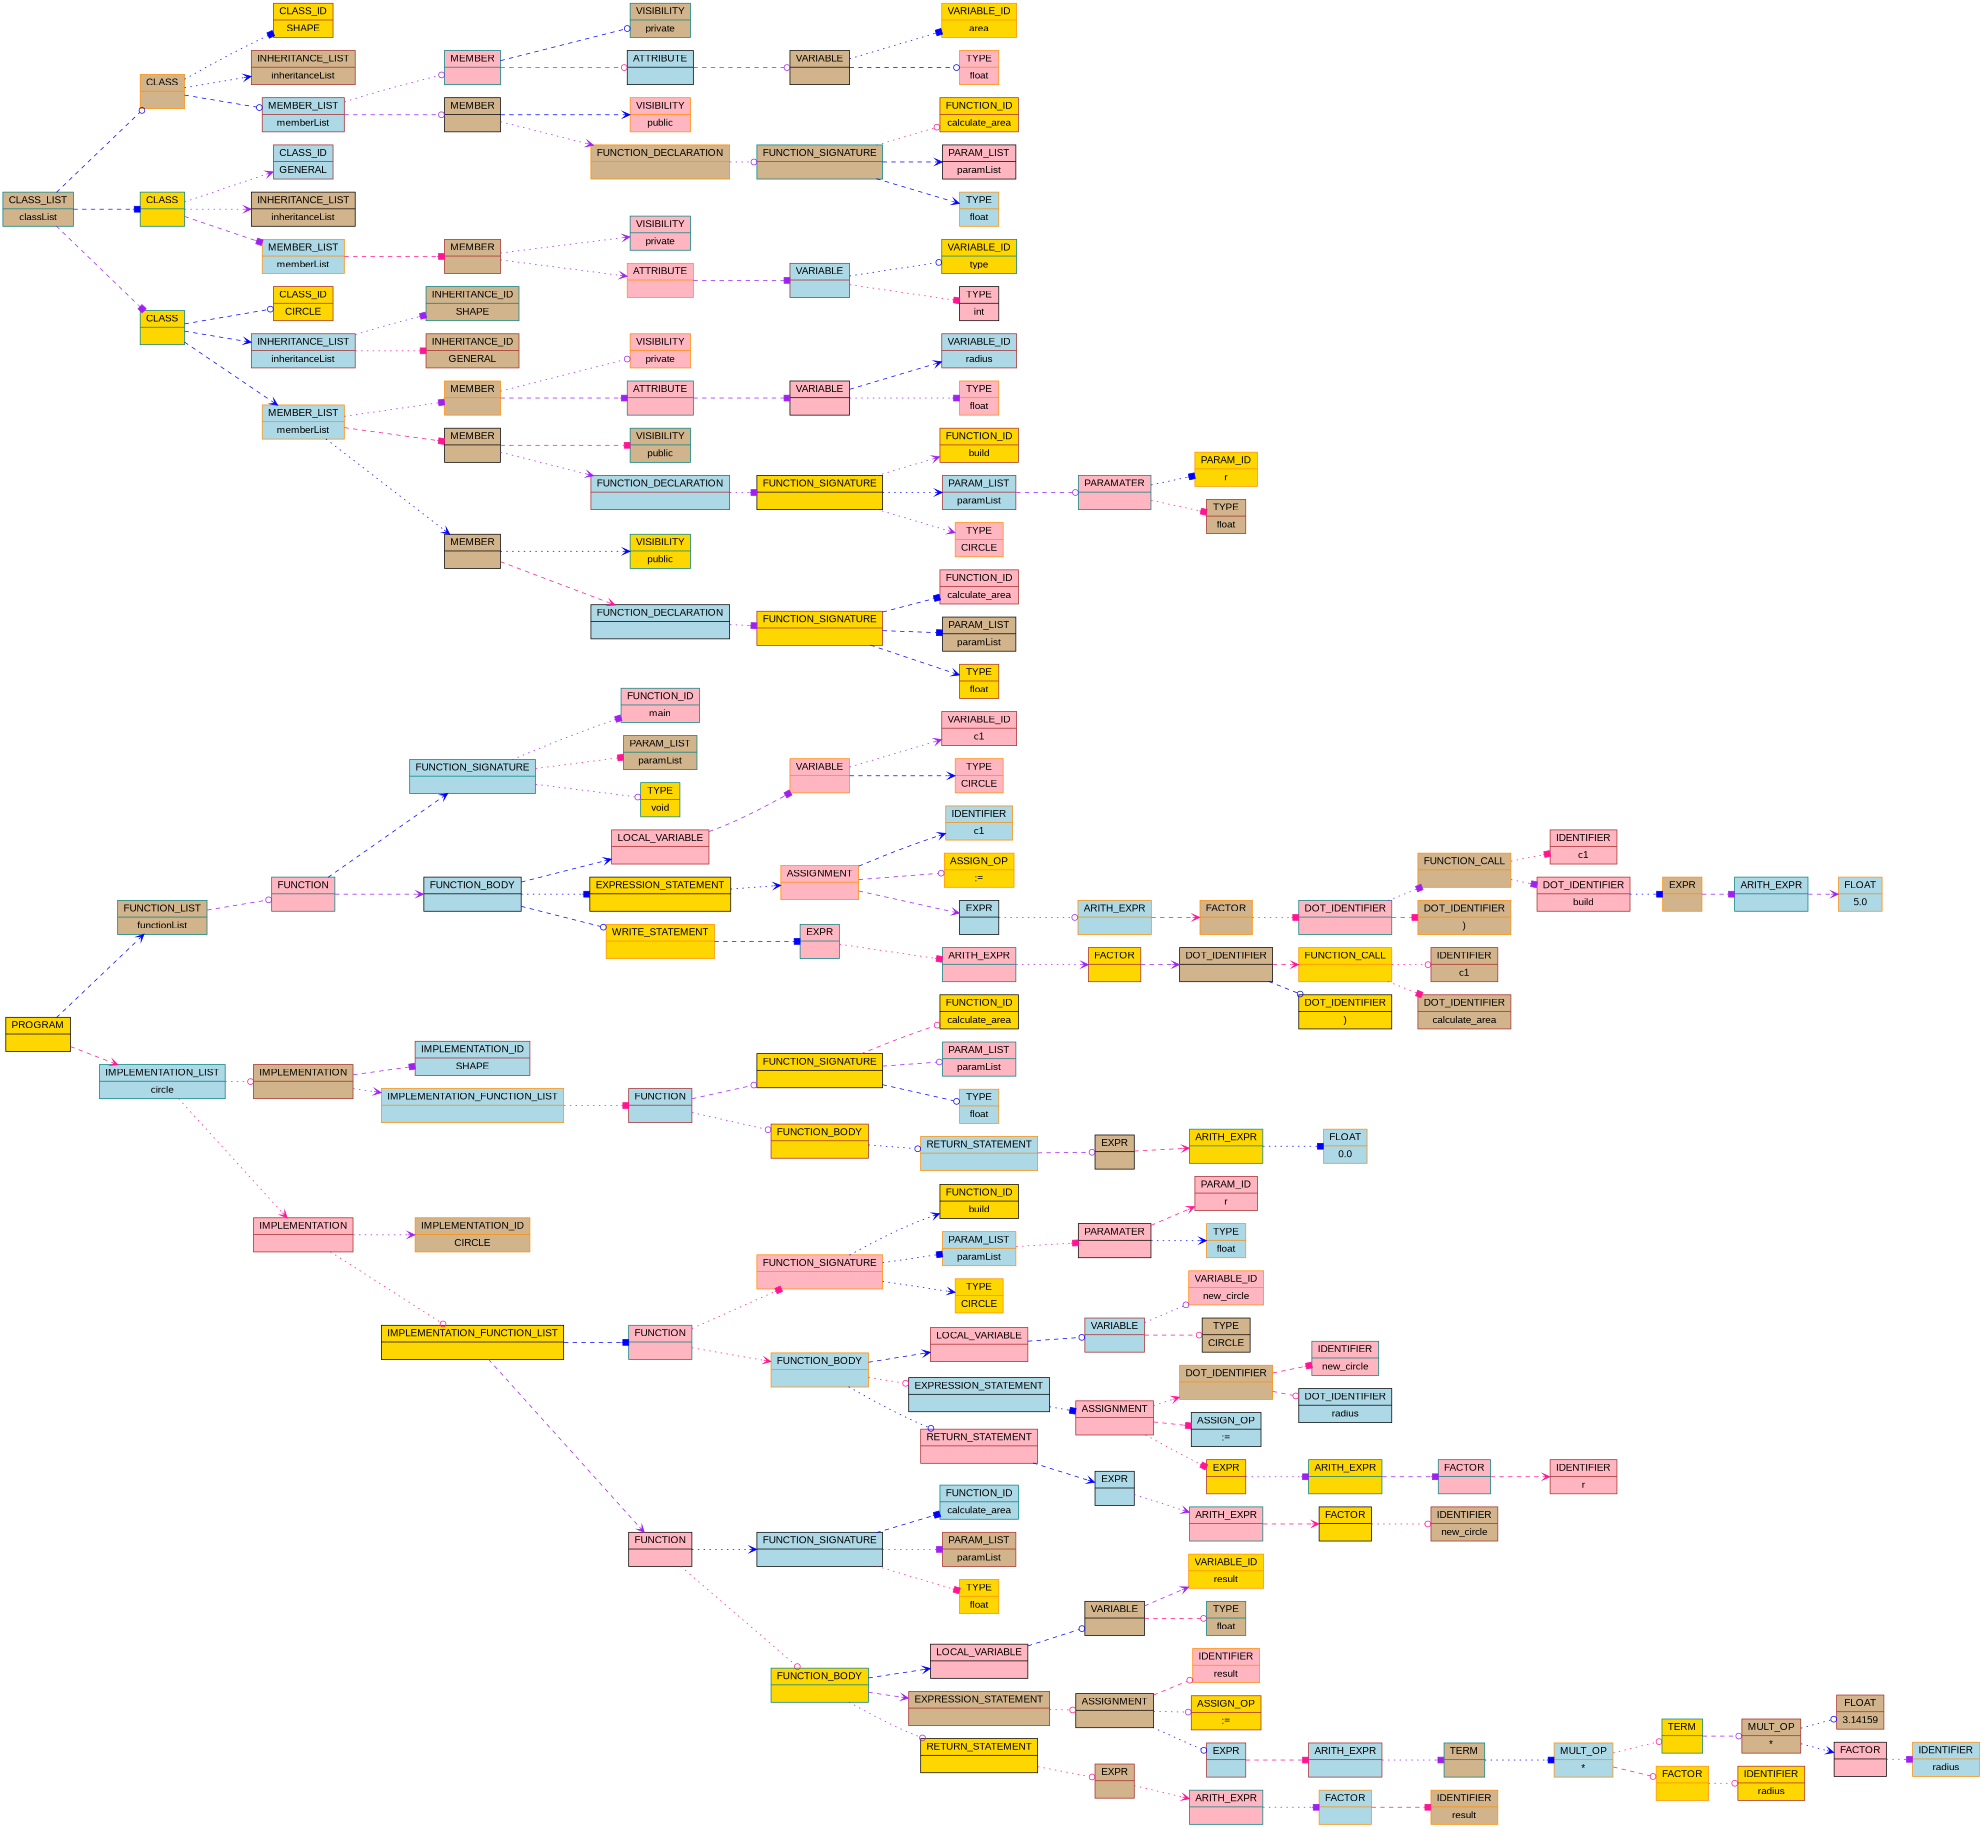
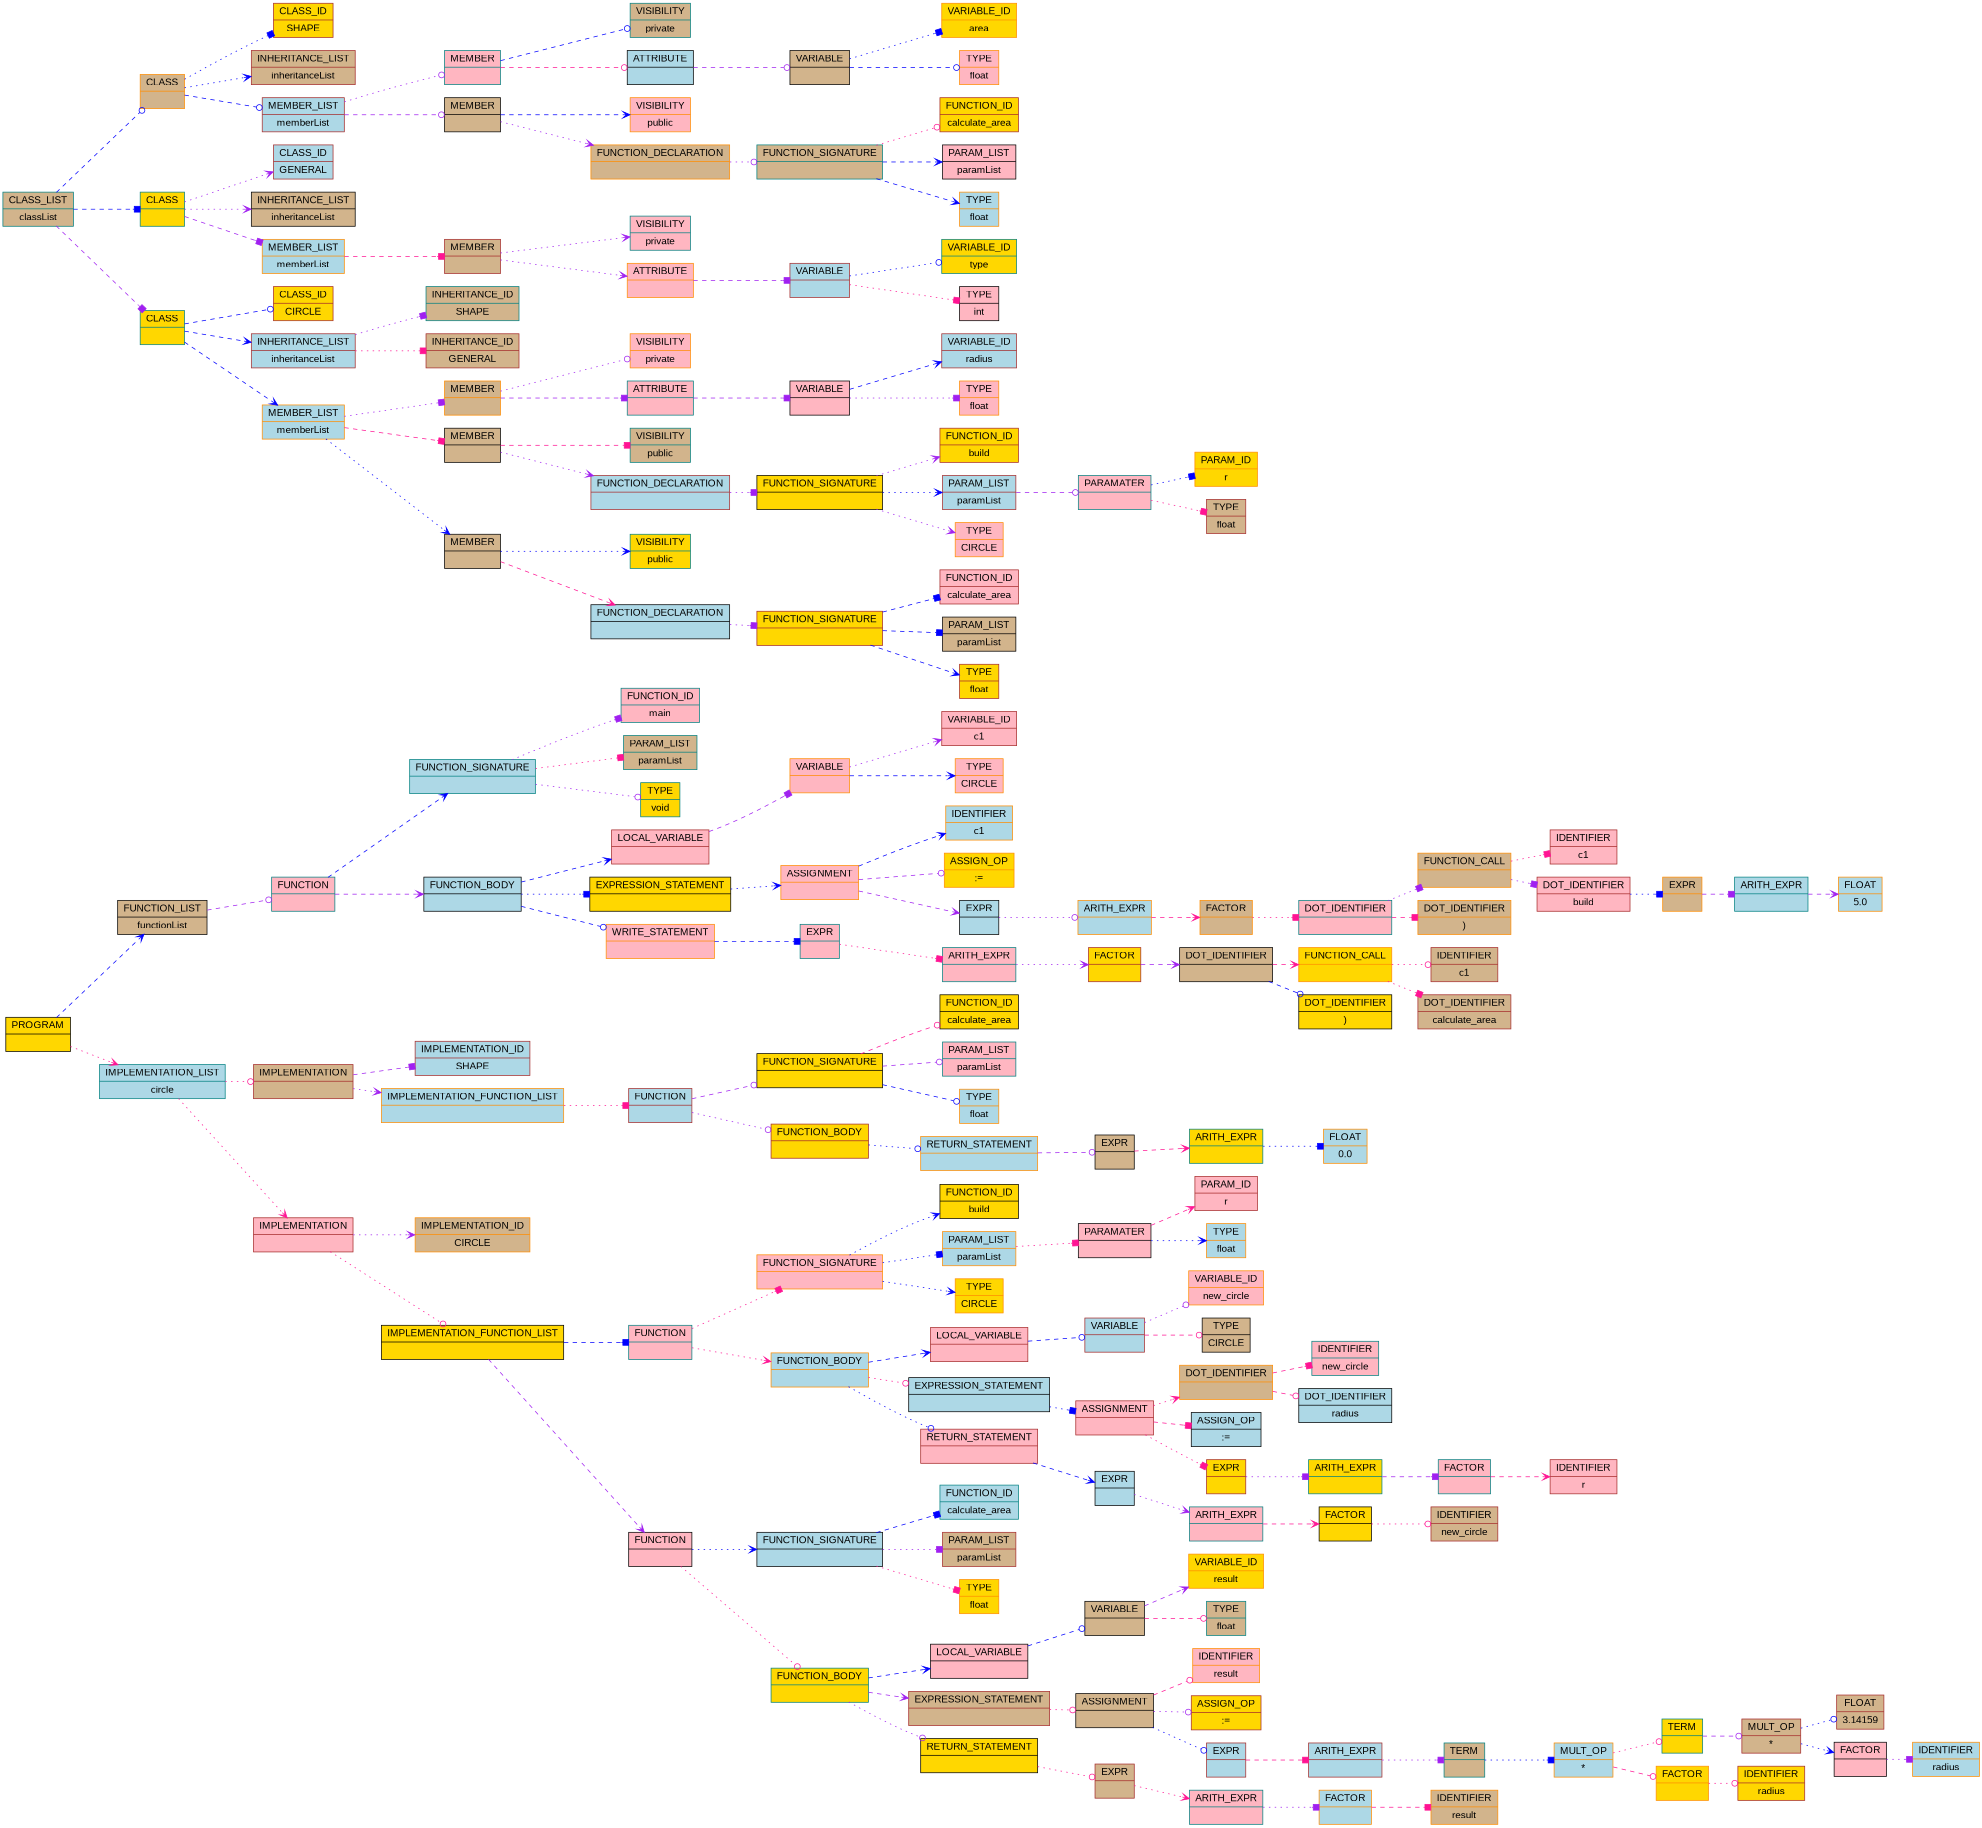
node "FUNCTION_LIST": color teal -> black
node "WRITE_STATEMENT": fillcolor gold -> lightpink
edge "PROGRAM" -> "IMPLEMENTATION_LIST": style dashed -> dotted
